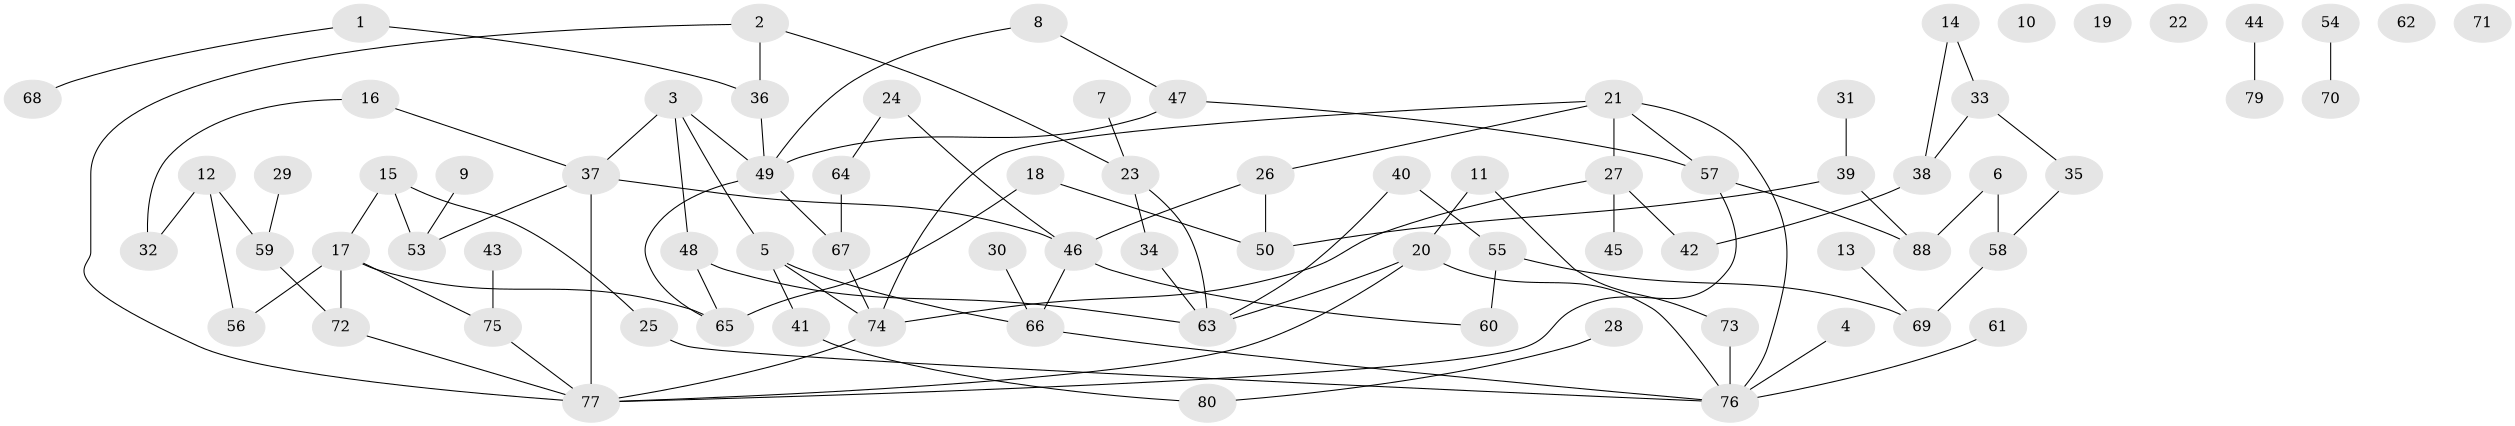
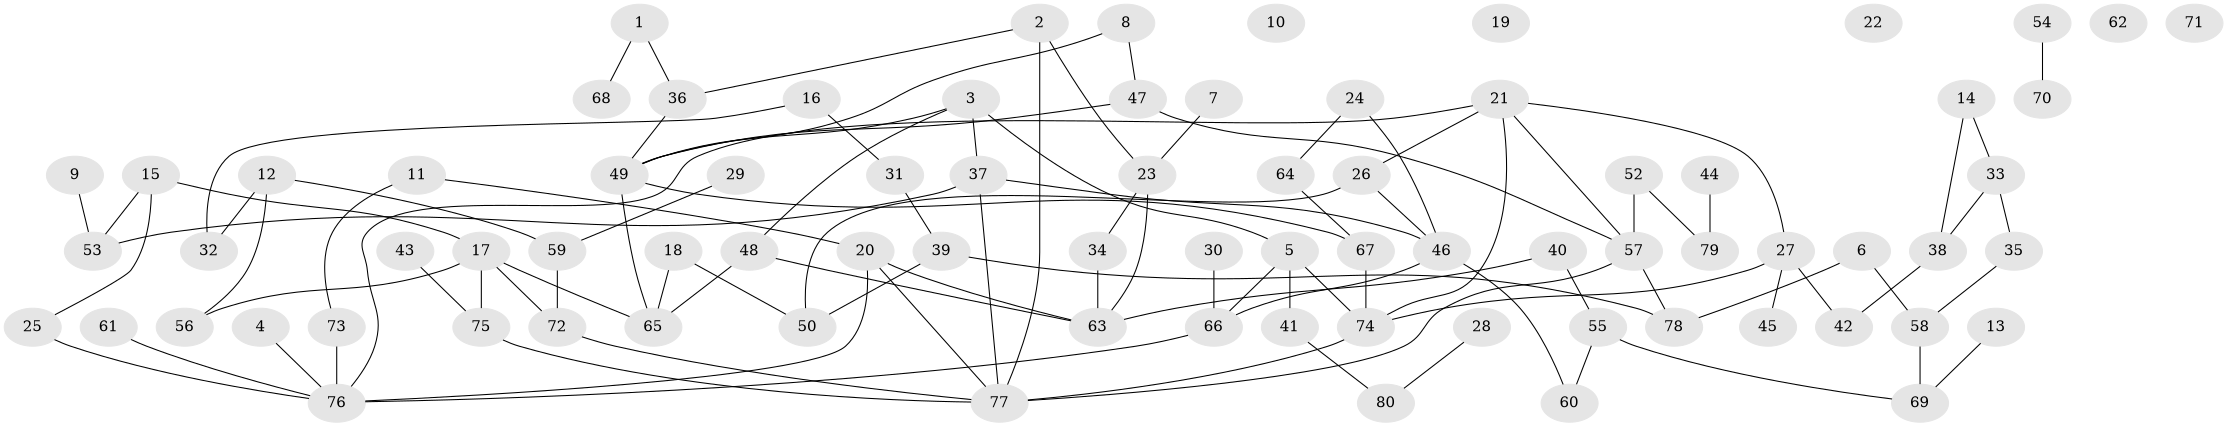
edge "16" -- "37": now "16" -- "31"
node "52": added
node "88": label "88" -> "78"
